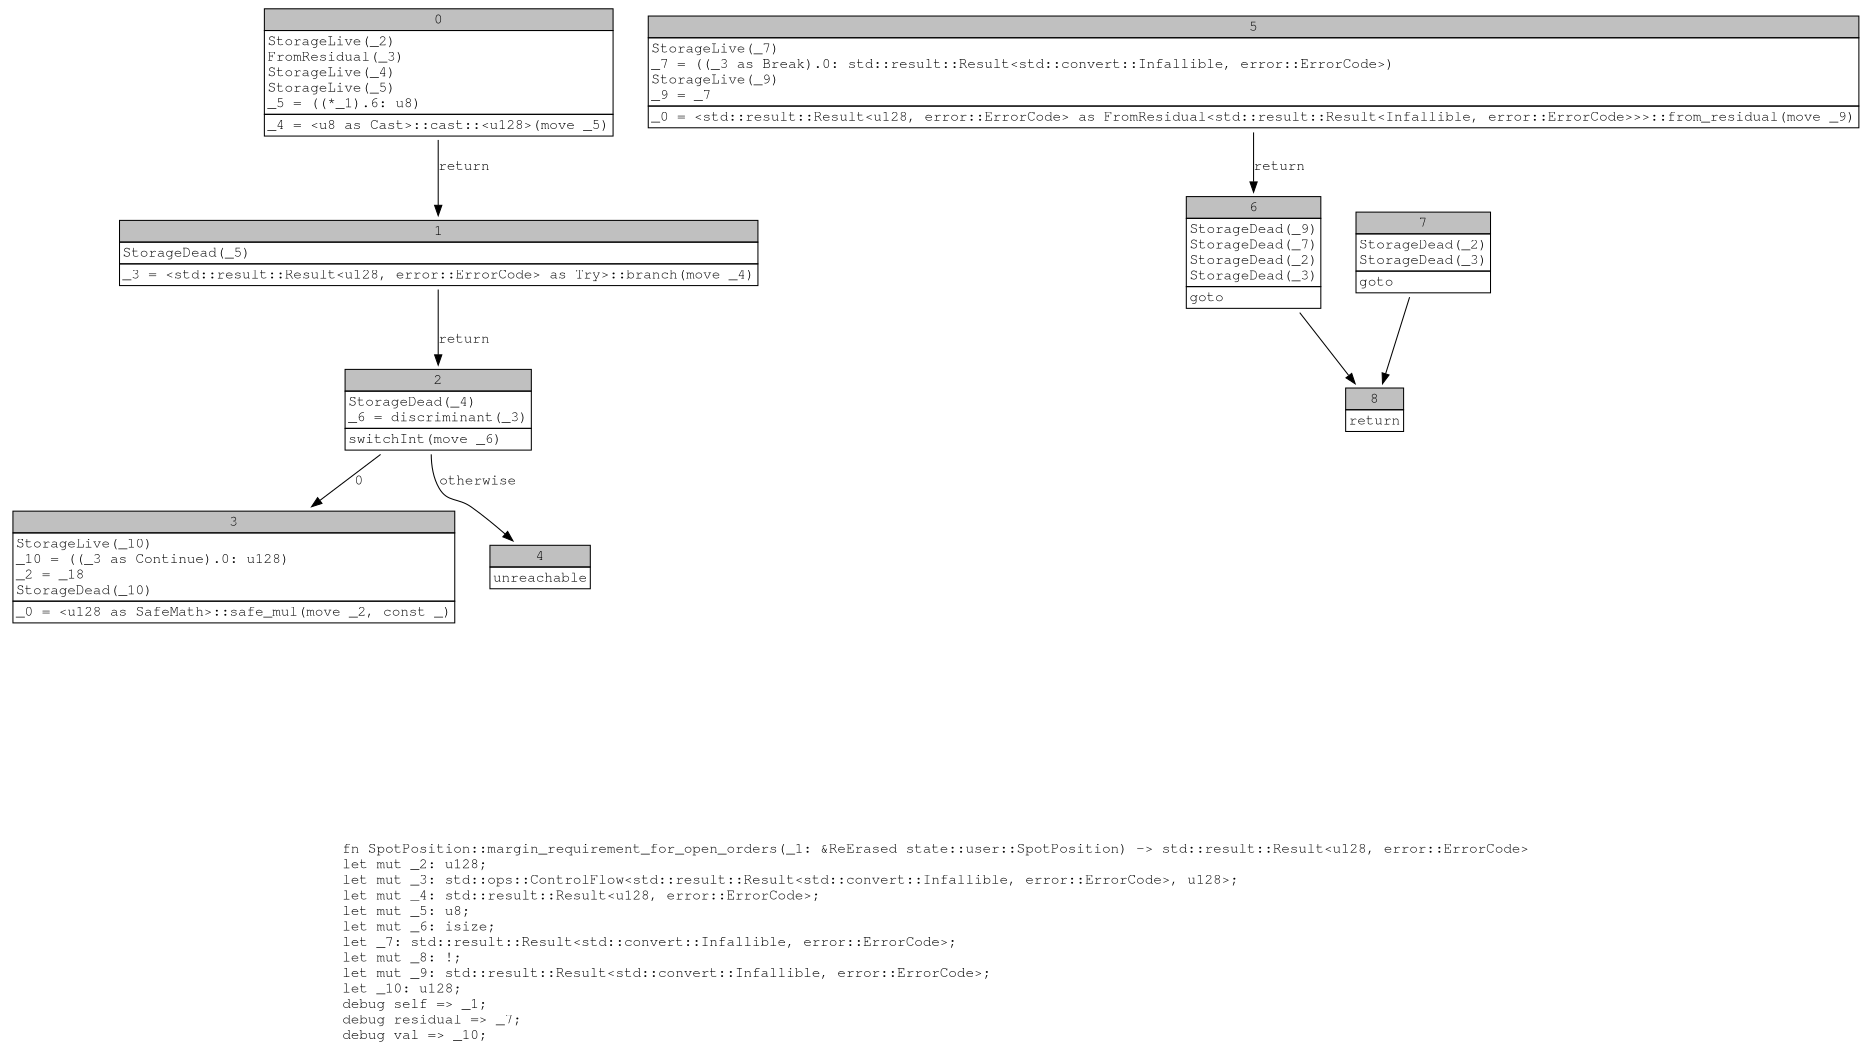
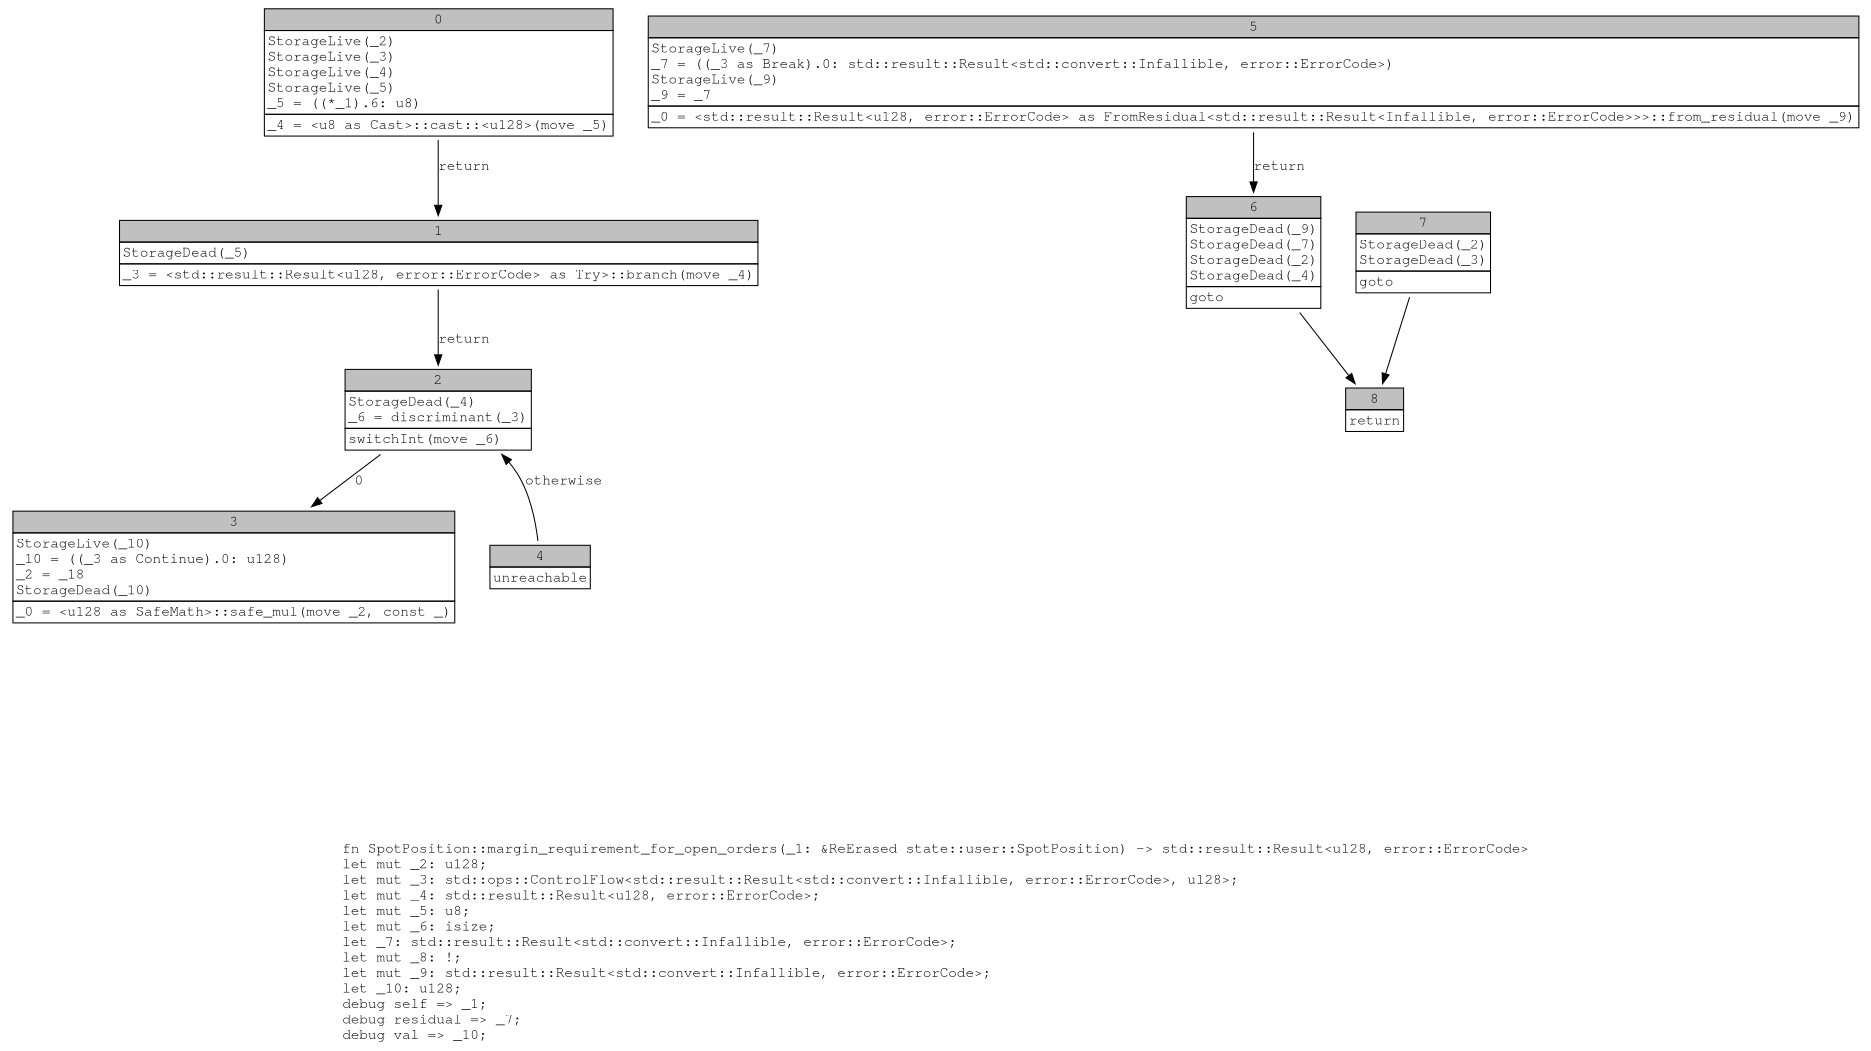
node "0": text "FromResidual(_3)" -> "StorageLive(_3)"
node "6": text "StorageDead(_3)" -> "StorageDead(_4)"
edge "2" -> "4": reversed
